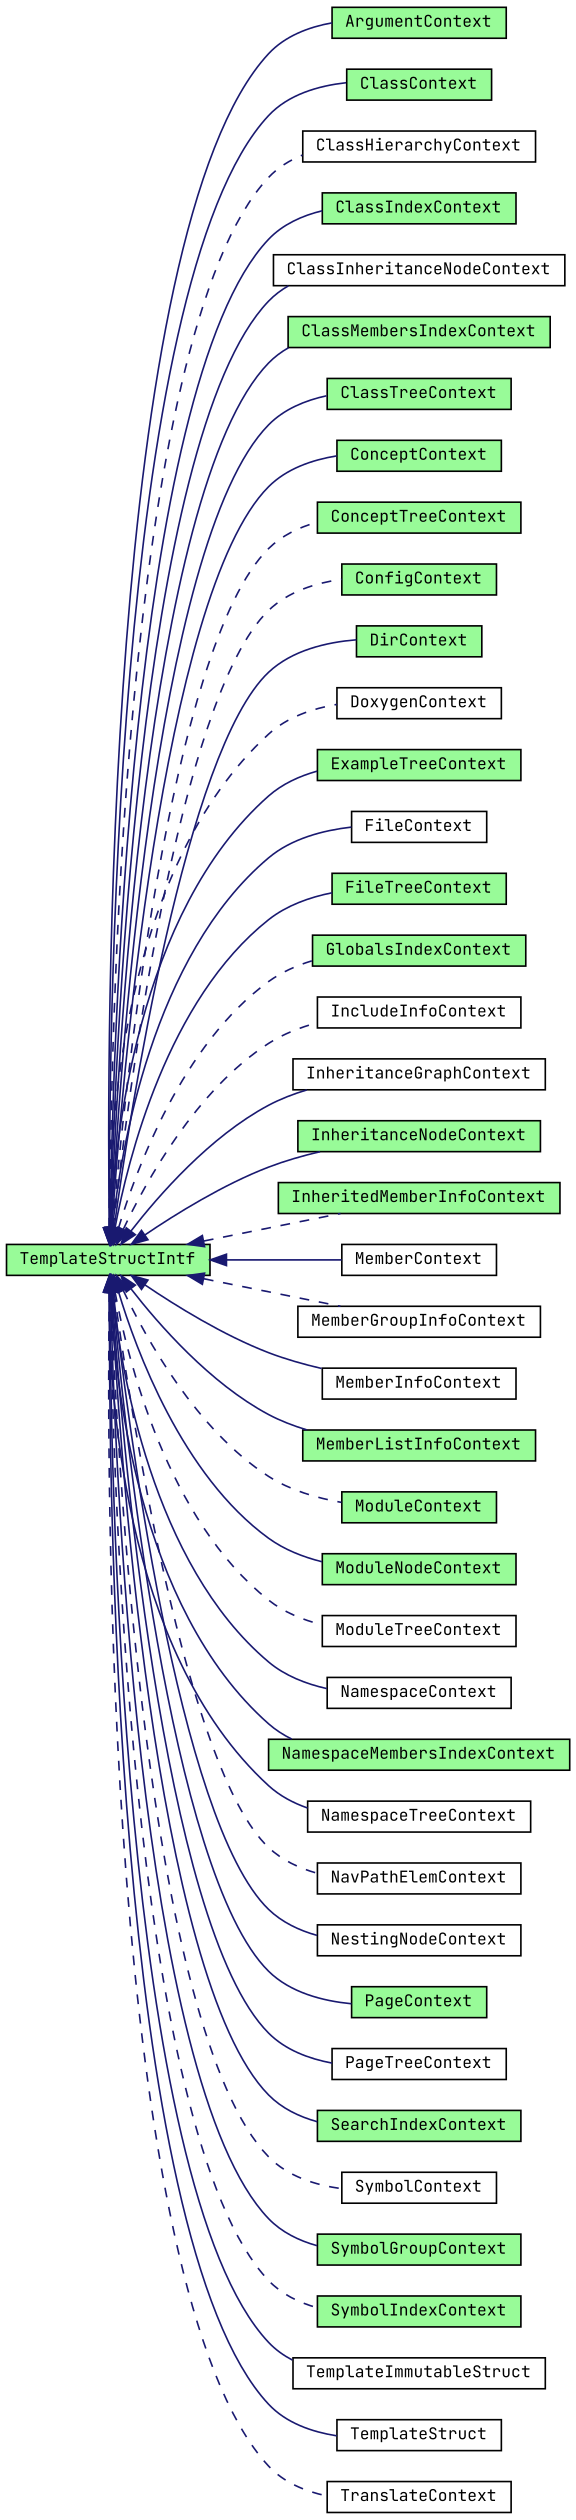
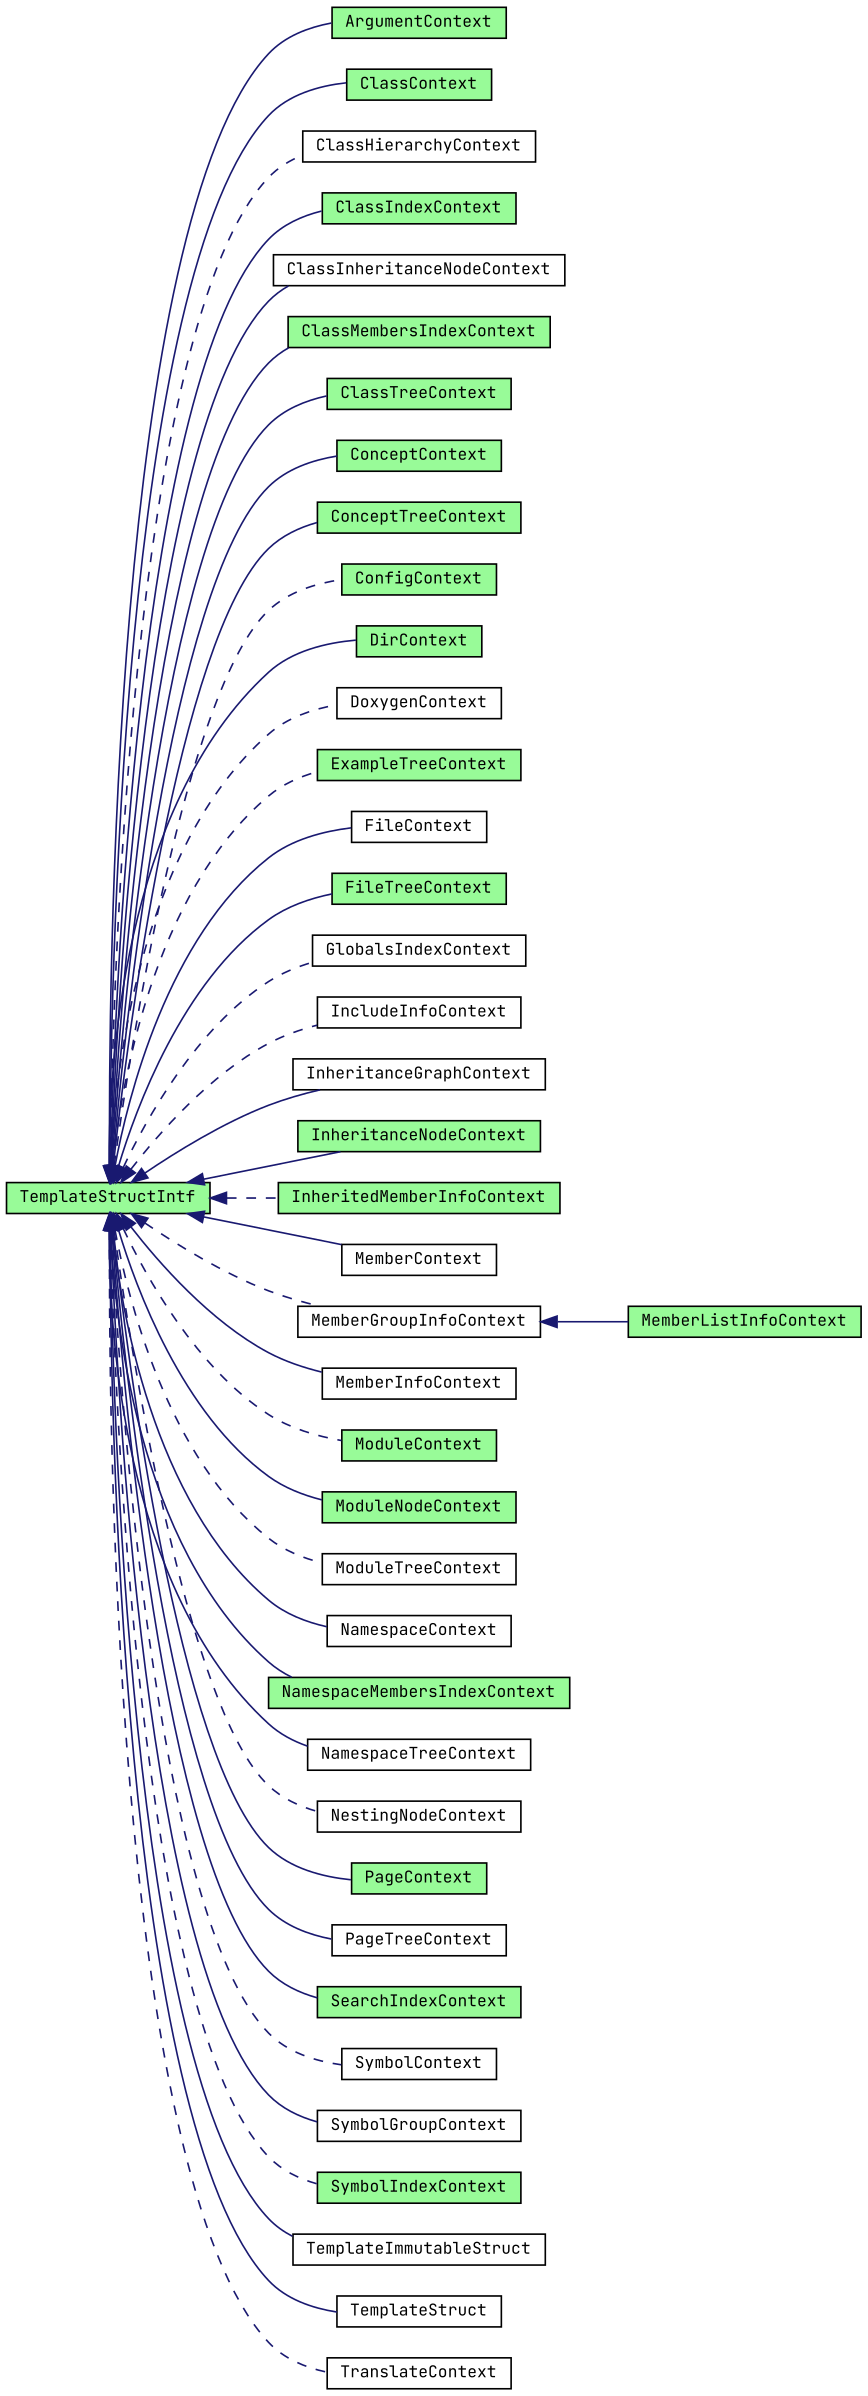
edge "ConceptTreeContext" -> "TemplateStructIntf": style dashed -> solid
edge "ExampleTreeContext" -> "TemplateStructIntf": style solid -> dashed
node "GlobalsIndexContext": fillcolor palegreen -> white
edge "MemberListInfoContext" -> "TemplateStructIntf": now "MemberListInfoContext" -> "MemberGroupInfoContext"
edge "NestingNodeContext" -> "TemplateStructIntf": style solid -> dashed
node "NavPathElemContext": removed
node "SymbolGroupContext": fillcolor palegreen -> white
